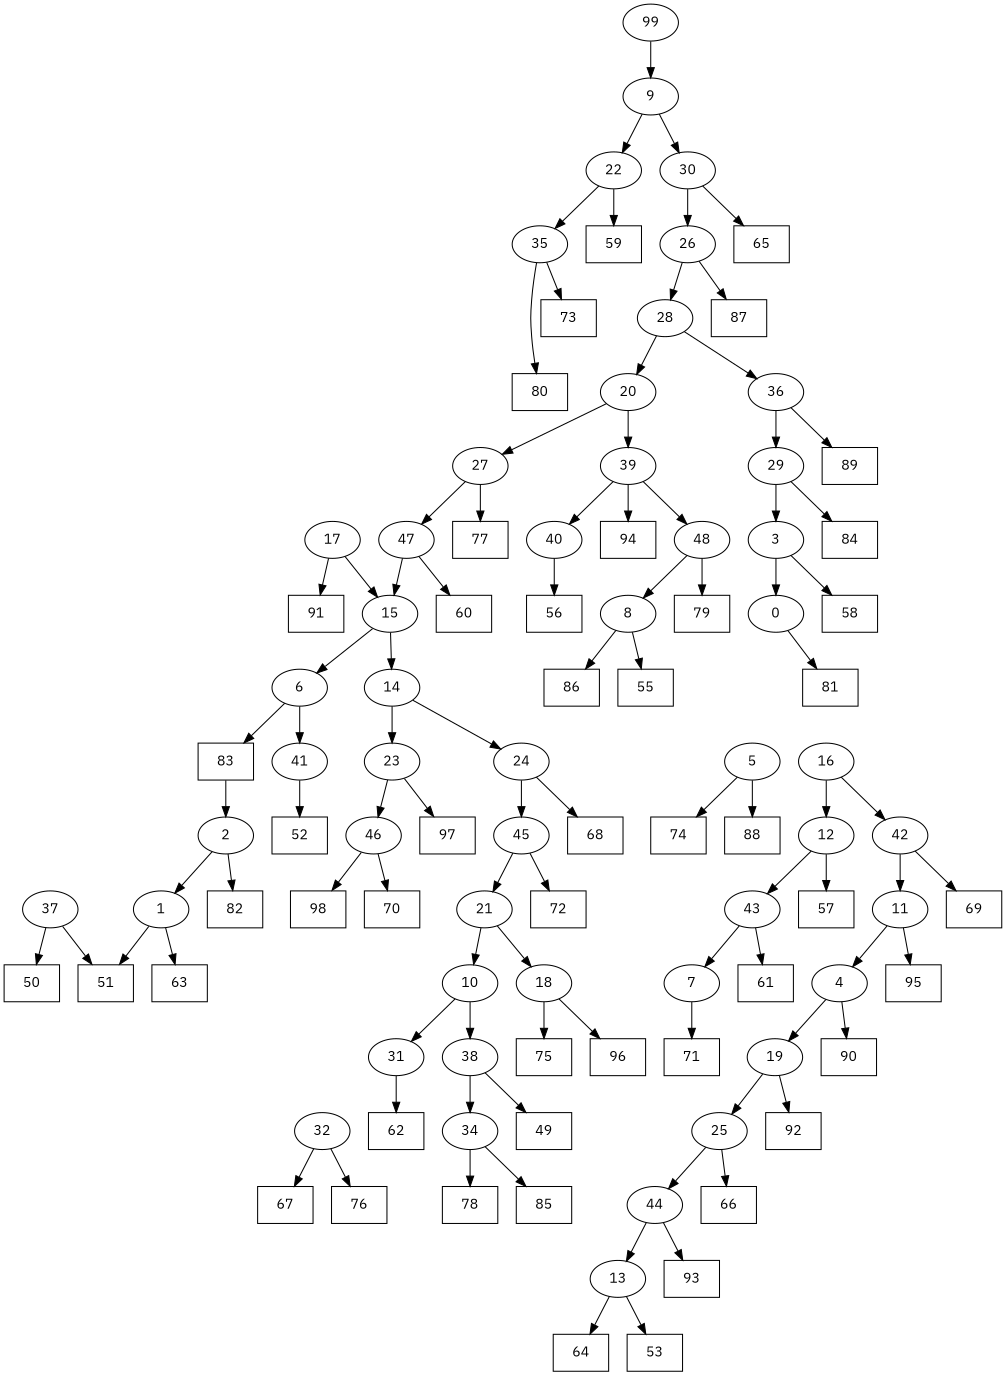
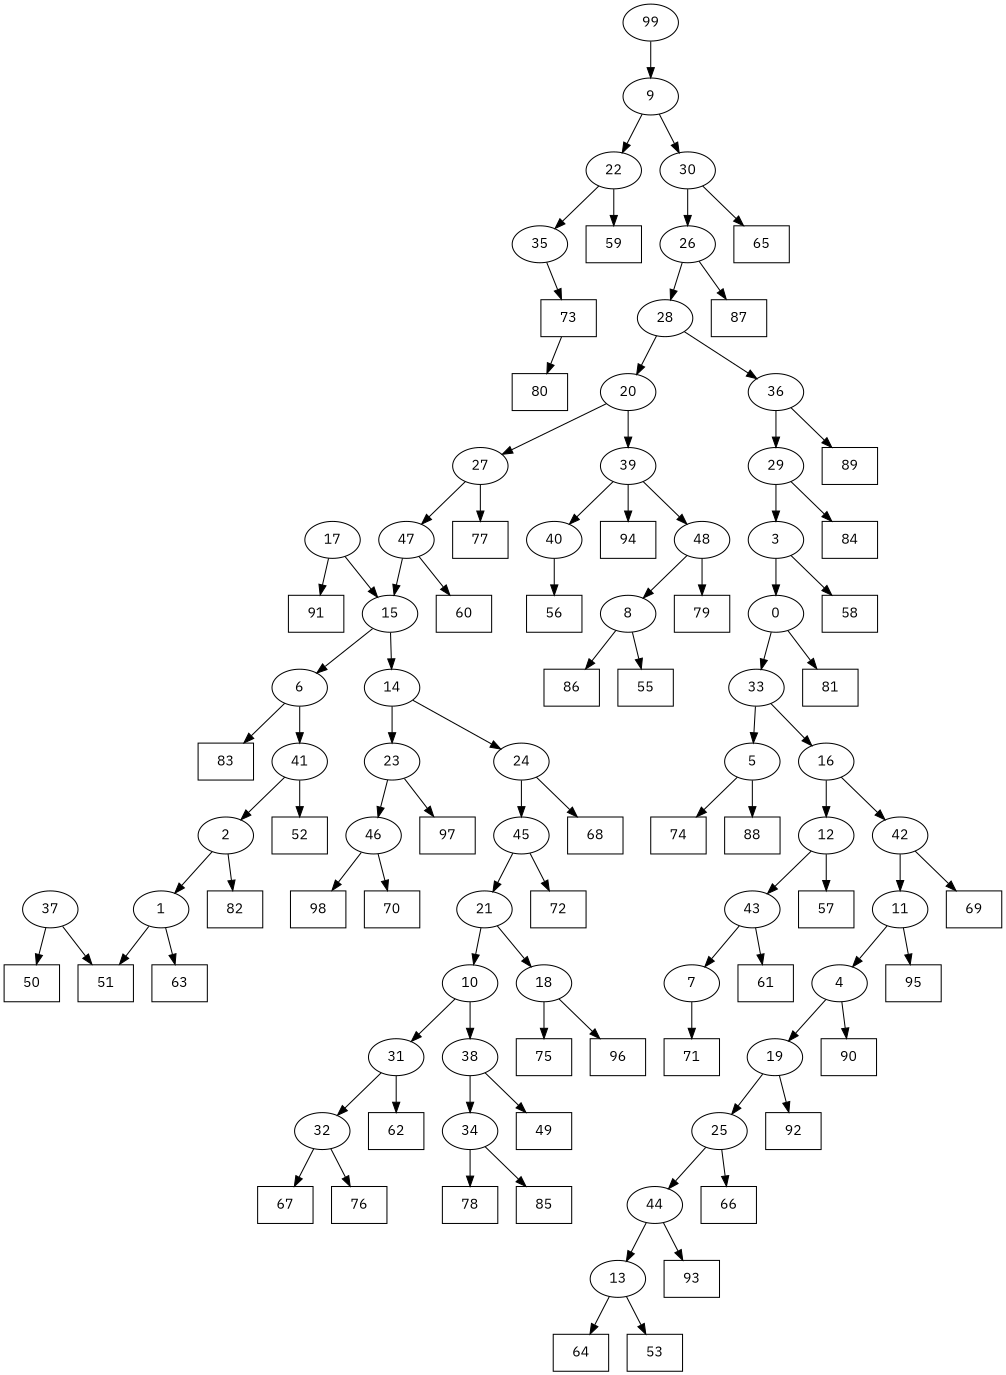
edge "35" -> "80": now "73" -> "80"
node "33": added
edge "83" -> "2": now "41" -> "2"
edge "31" -> "32": added
